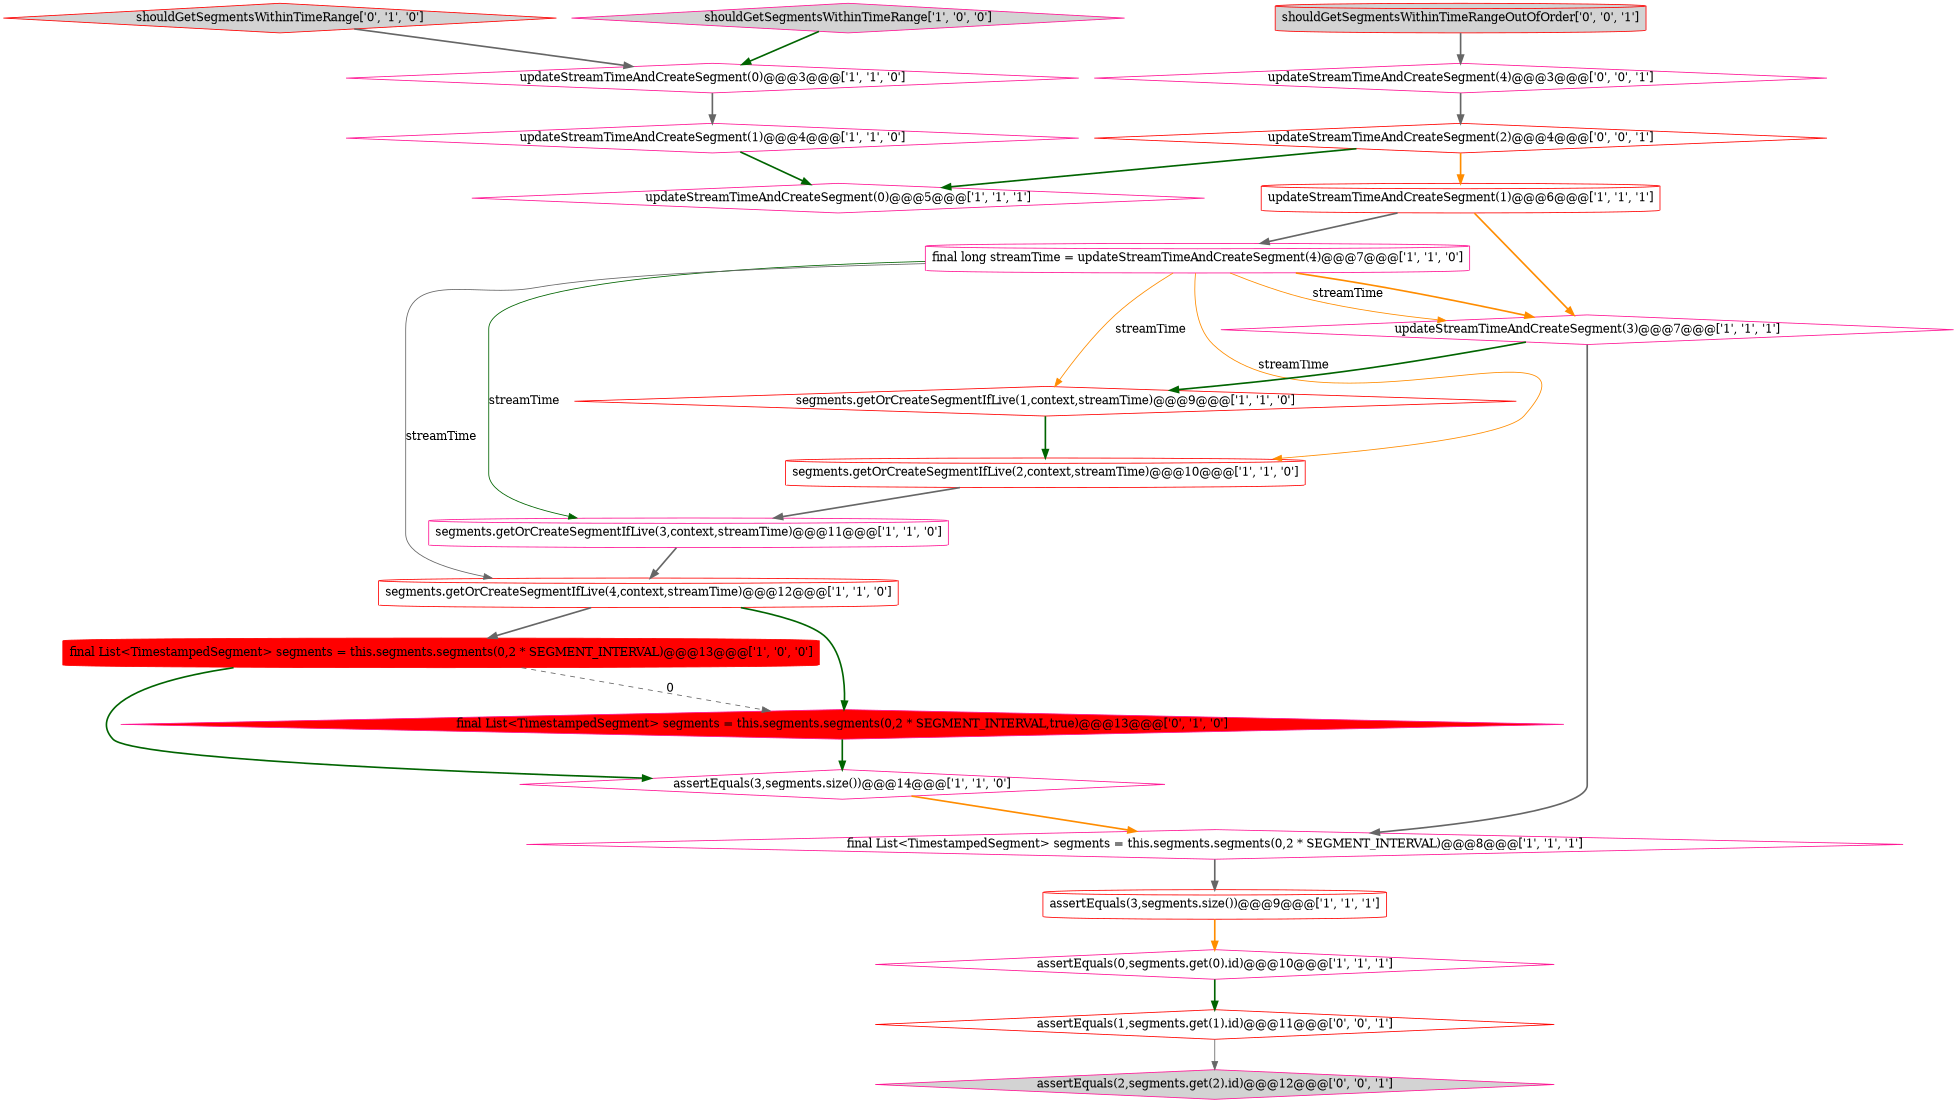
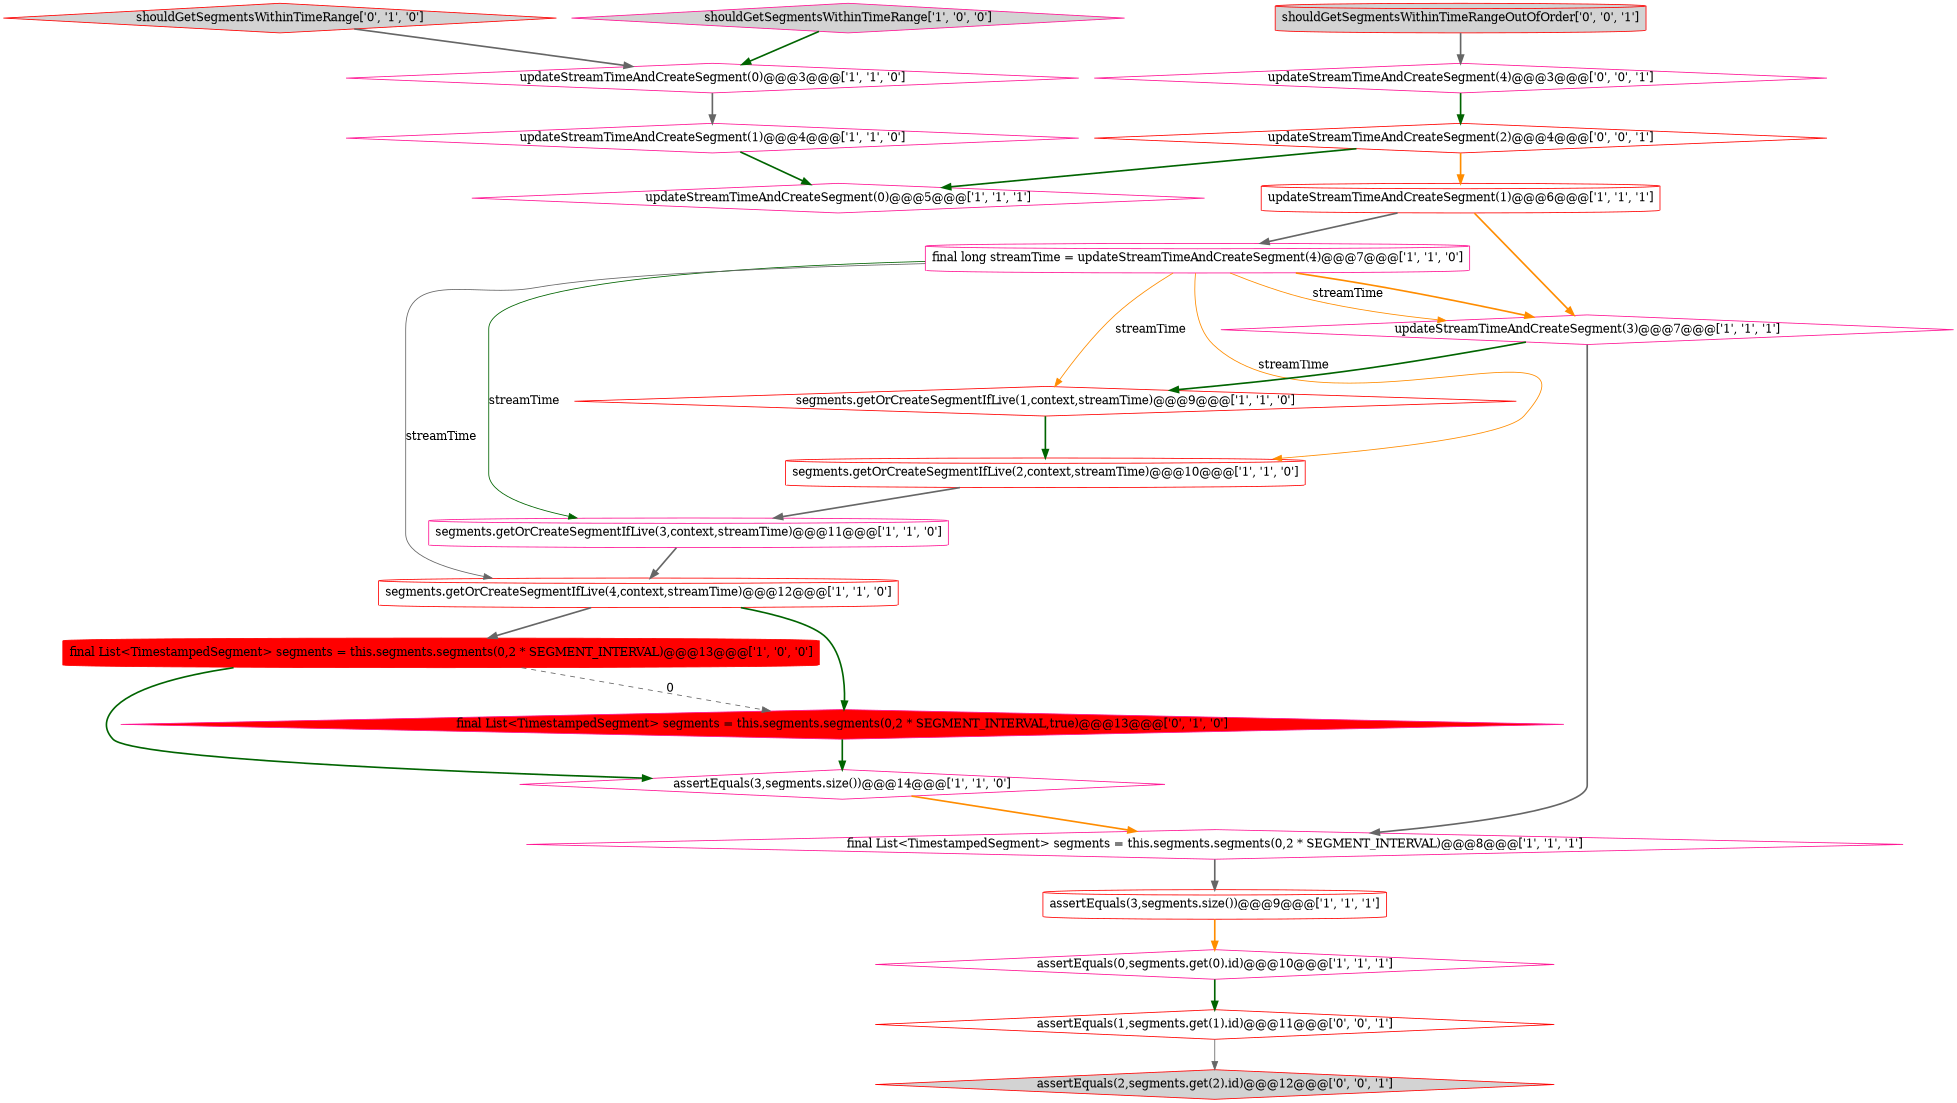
edge "updateStreamTimeAndCreateSegment(4)@@@3@@@['0', '0', '1']" -> "updateStreamTimeAndCreateSegment(2)@@@4@@@['0', '0', '1']": color gray40 -> darkgreen
node "assertEquals(2,segments.get(2).id)@@@12@@@['0', '0', '1']": color deeppink -> red
